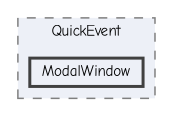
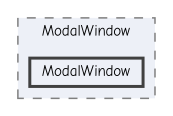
cluster "QuickEvent": label "QuickEvent" -> "ModalWindow"
